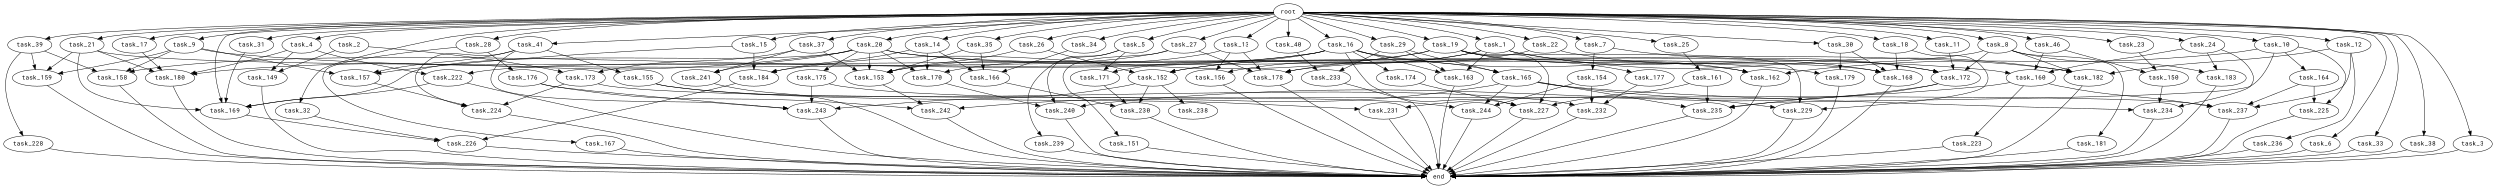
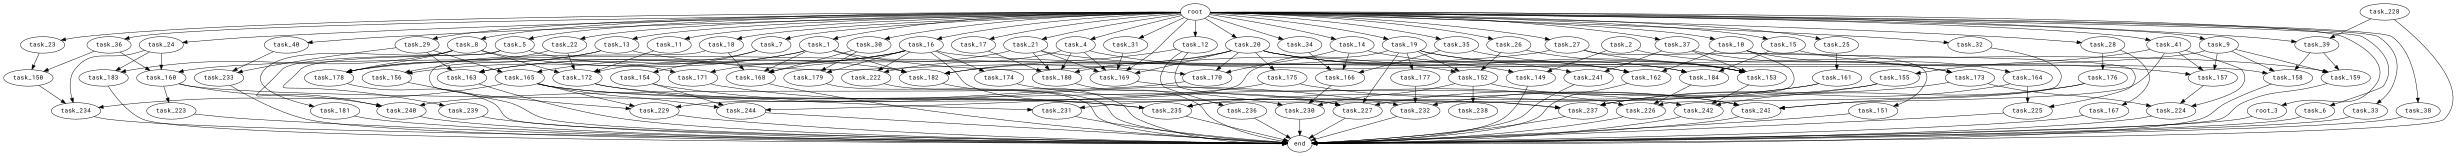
node "task_46": label "task_46" -> "task_36"
edge "task_39" -> "task_228": reversed
edge "task_222" -> "task_169": now "task_4" -> "task_169"
node "task_3": label "task_3" -> "root_3"
